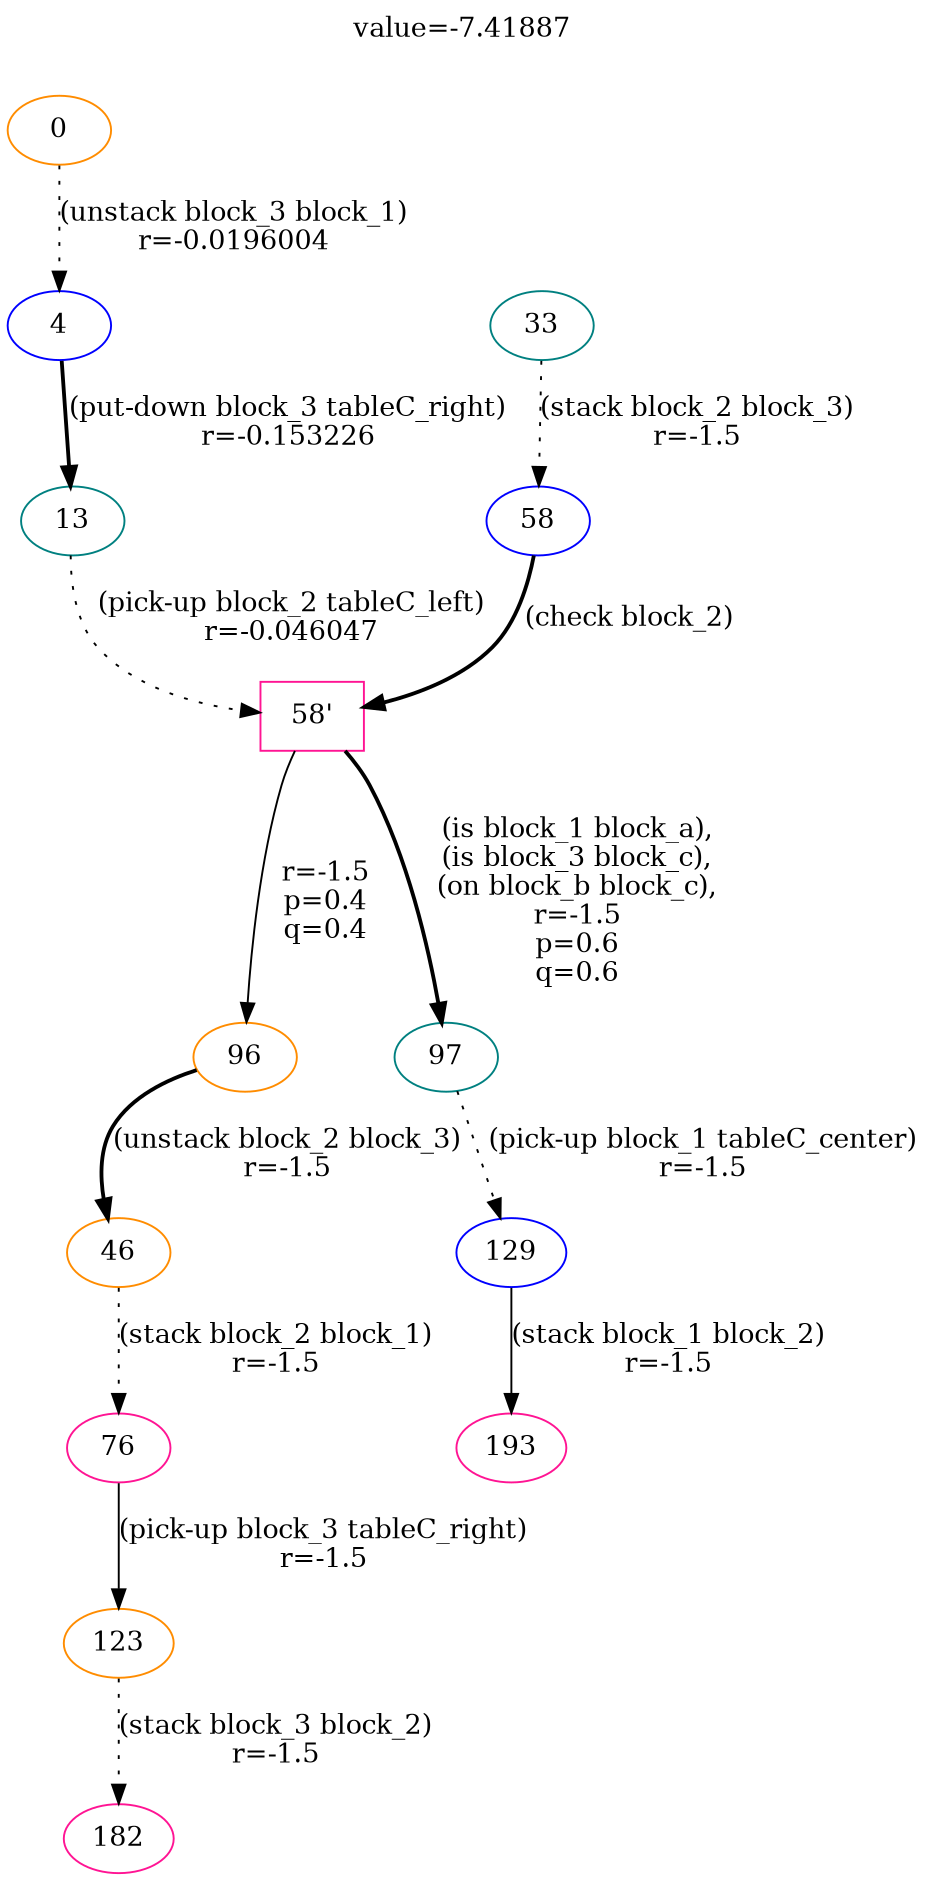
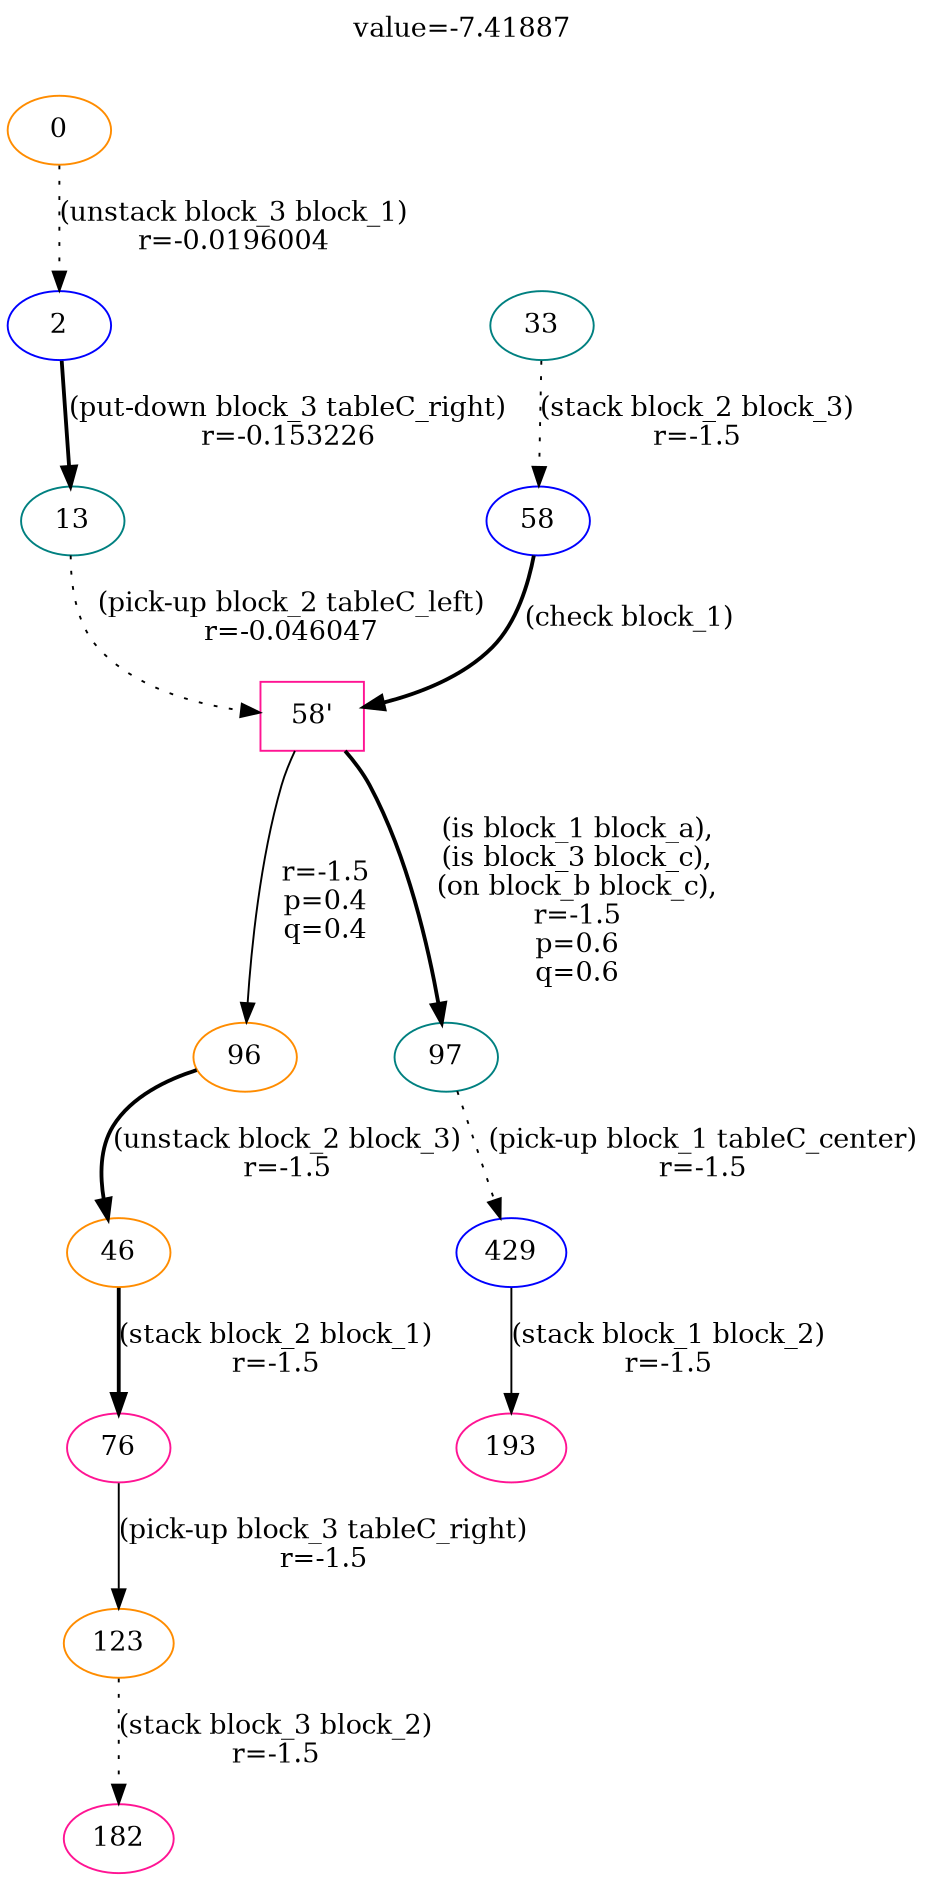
node "4": label "4" -> "2"
edge "58" -> "58'": label "(check block_2)" -> "(check block_1)"
node "129": label "129" -> "429"
edge "46" -> "76": style dotted -> bold
